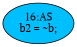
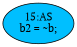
node "16:AS b2 = ~b;": label "16:AS b2 = ~b;" -> "15:AS b2 = ~b;"
